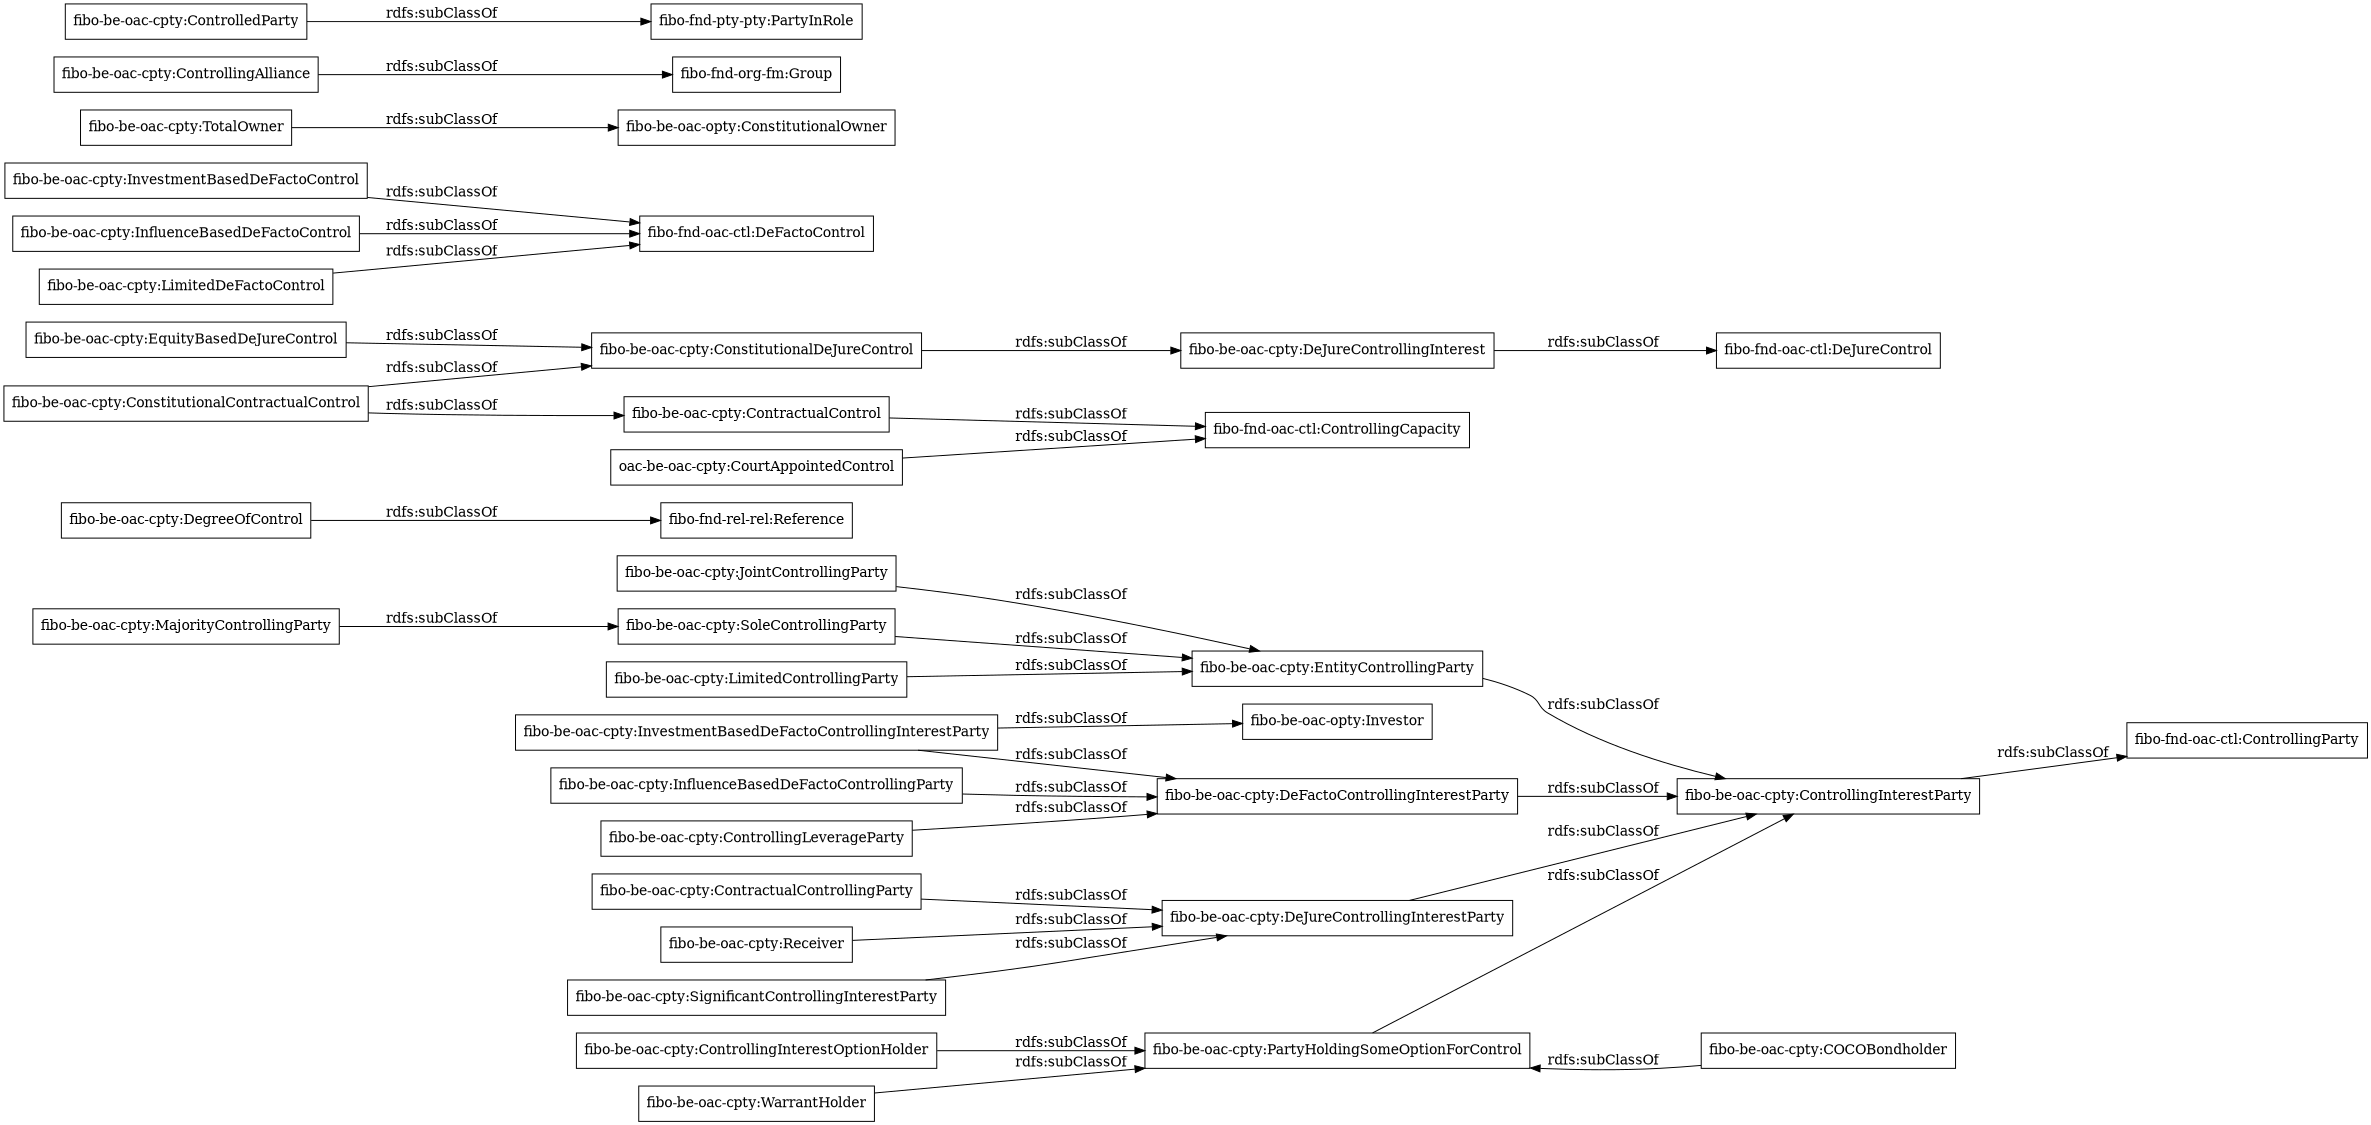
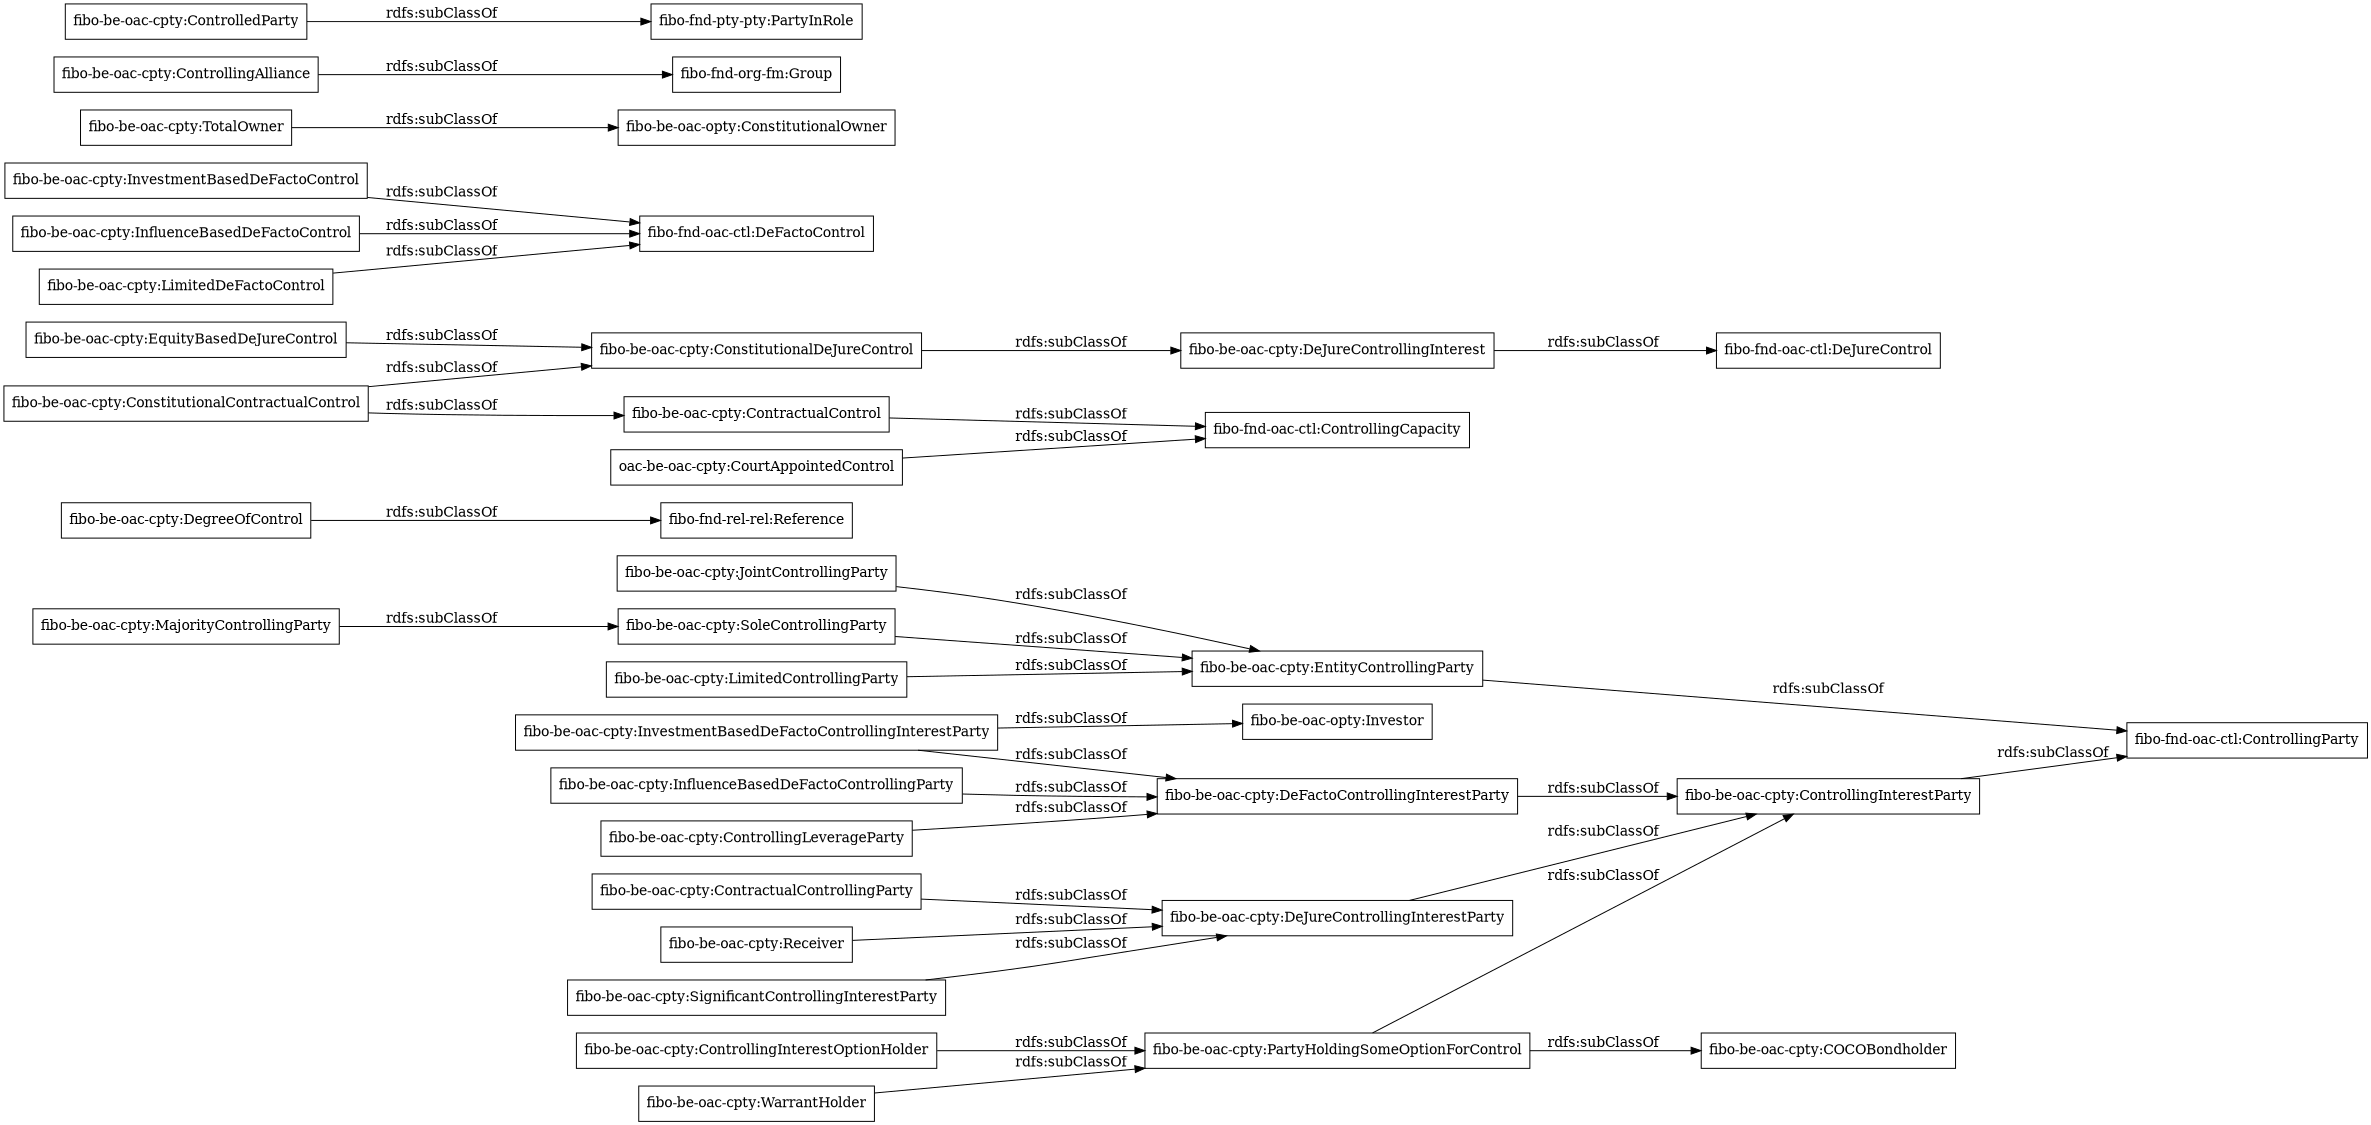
edge "fibo-be-oac-cpty:EntityControllingParty" -> "fibo-be-oac-cpty:ControllingInterestParty": now "fibo-be-oac-cpty:EntityControllingParty" -> "fibo-fnd-oac-ctl:ControllingParty"
edge "fibo-be-oac-cpty:COCOBondholder" -> "fibo-be-oac-cpty:PartyHoldingSomeOptionForControl": reversed
